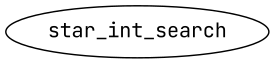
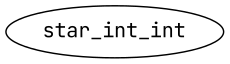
node "star_int_search": label "star_int_search" -> "star_int_int"
